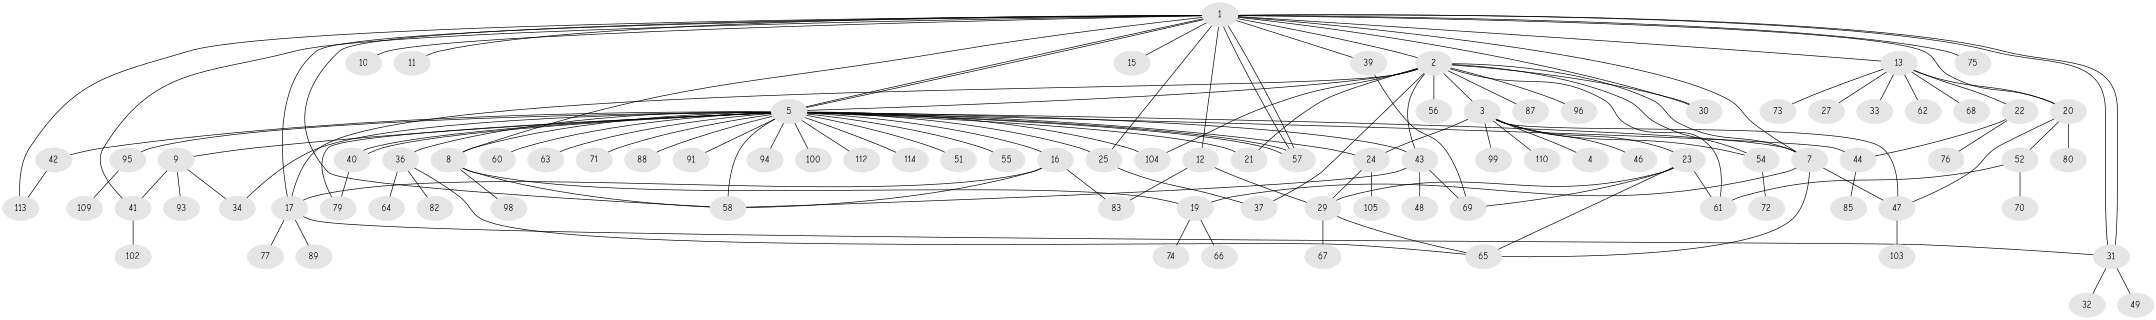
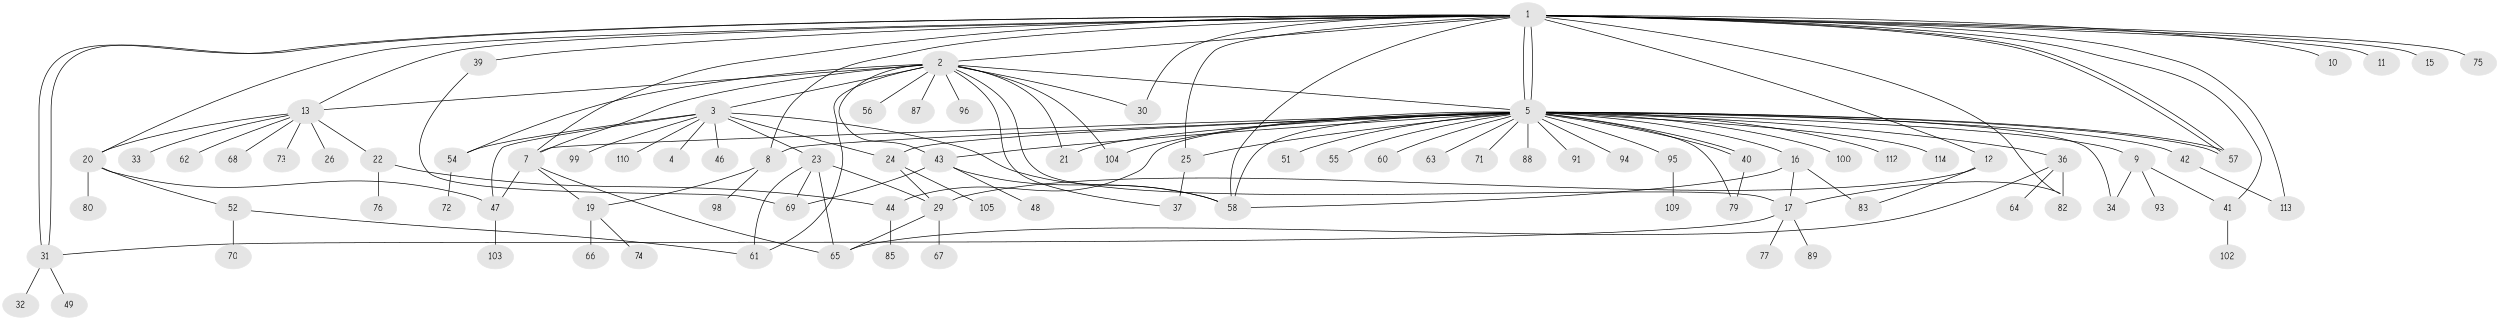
edge "2" -- "13": added
node "27": label "27" -> "26"
edge "8" -- "58": now "3" -- "58"
